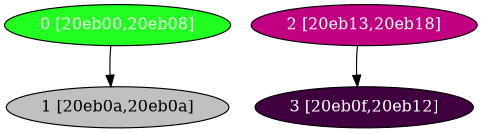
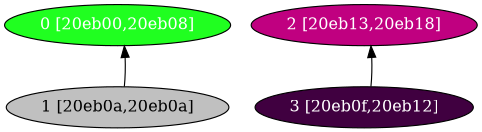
edge "0 [20eb00,20eb08]" -> "1 [20eb0a,20eb0a]": reversed
edge "2 [20eb13,20eb18]" -> "3 [20eb0f,20eb12]": reversed
